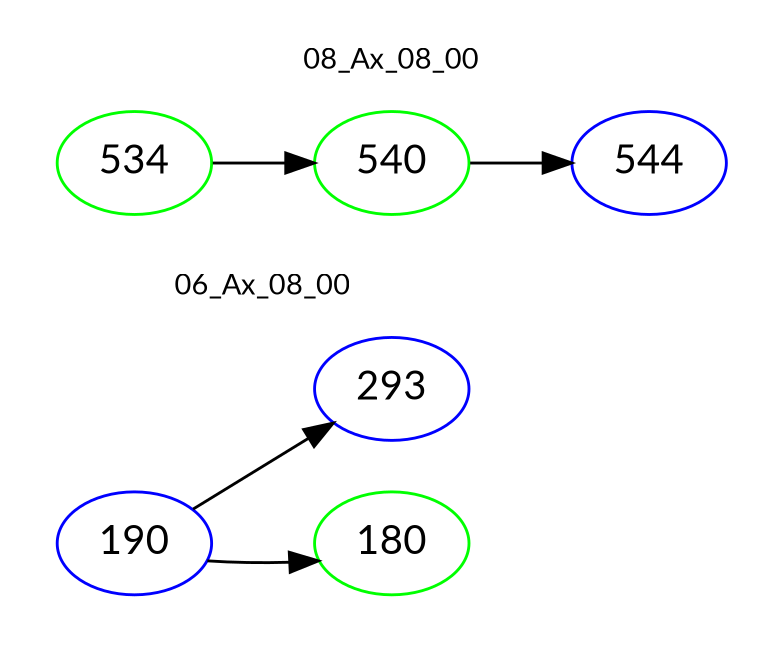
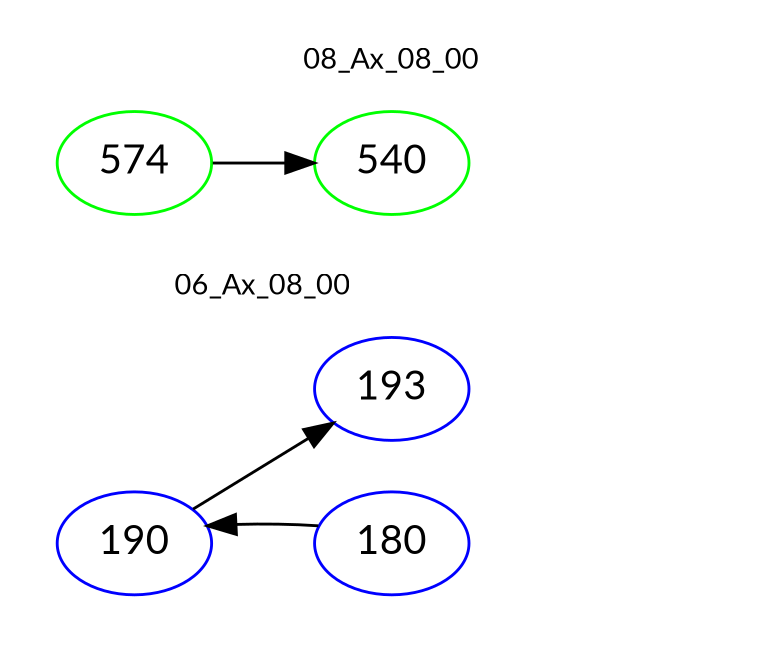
node "534": label "534" -> "574"
node "544": removed
node "293": label "293" -> "193"
node "180": color green -> blue
edge "190" -> "180": reversed
